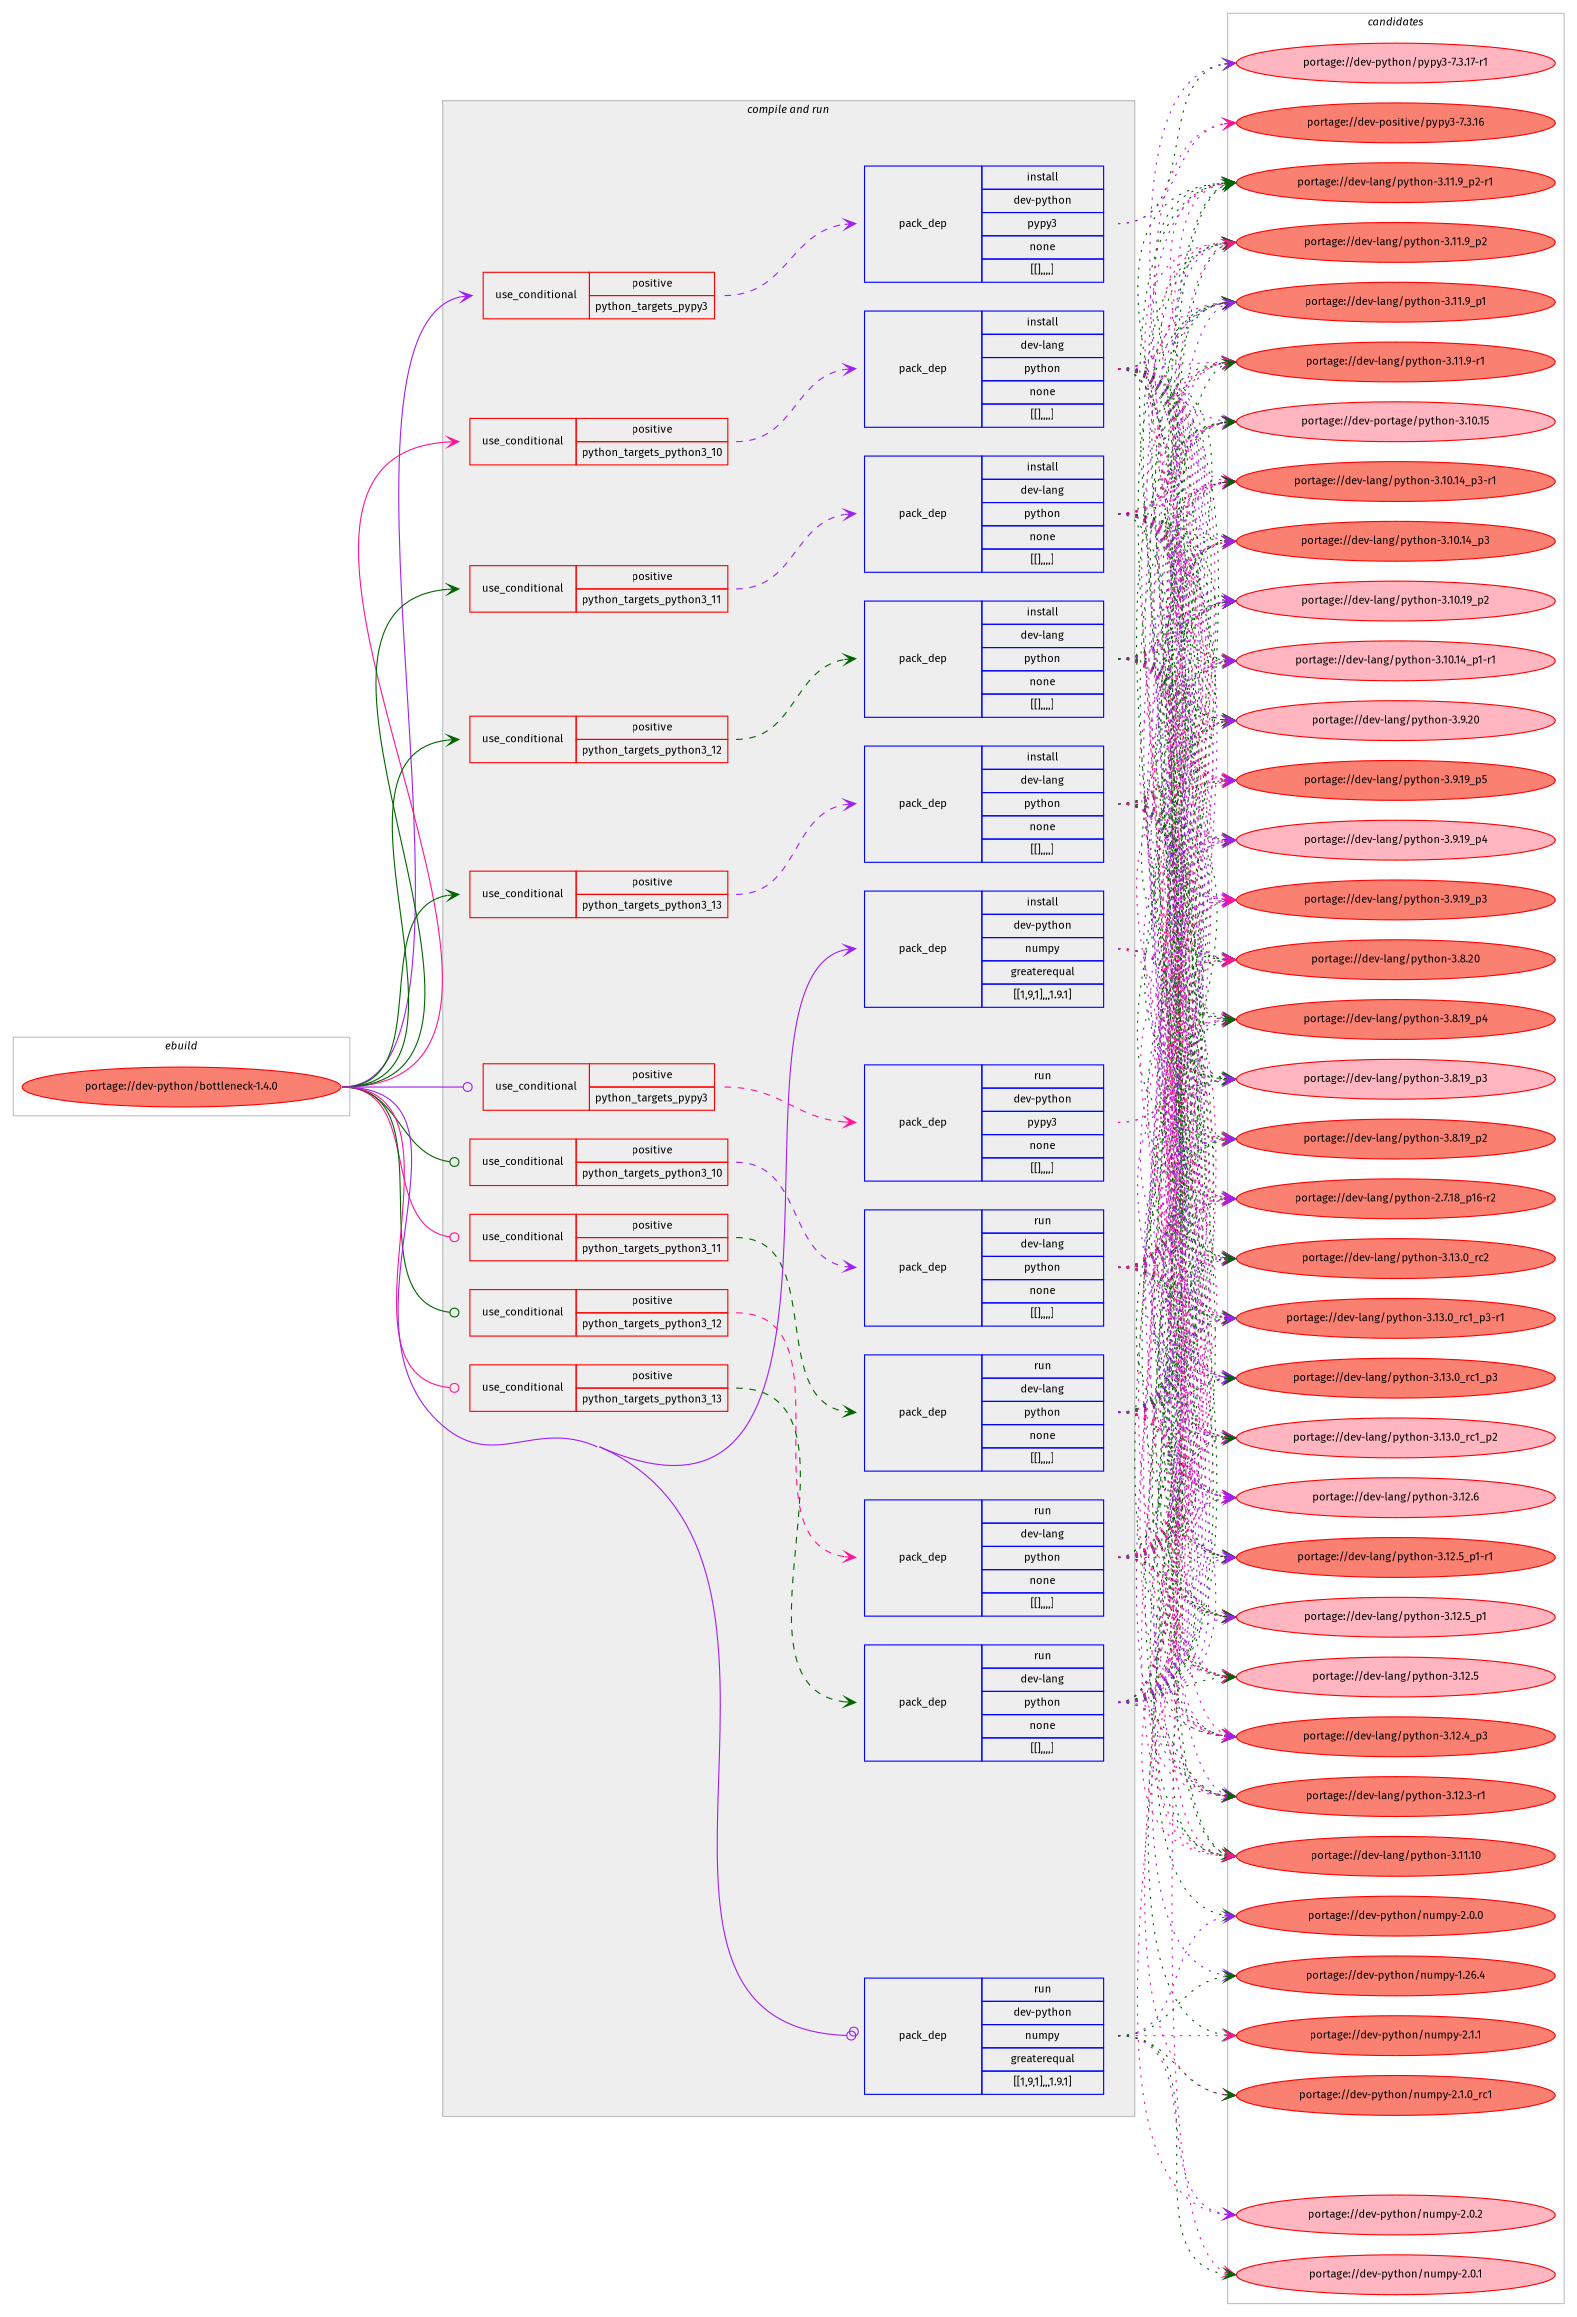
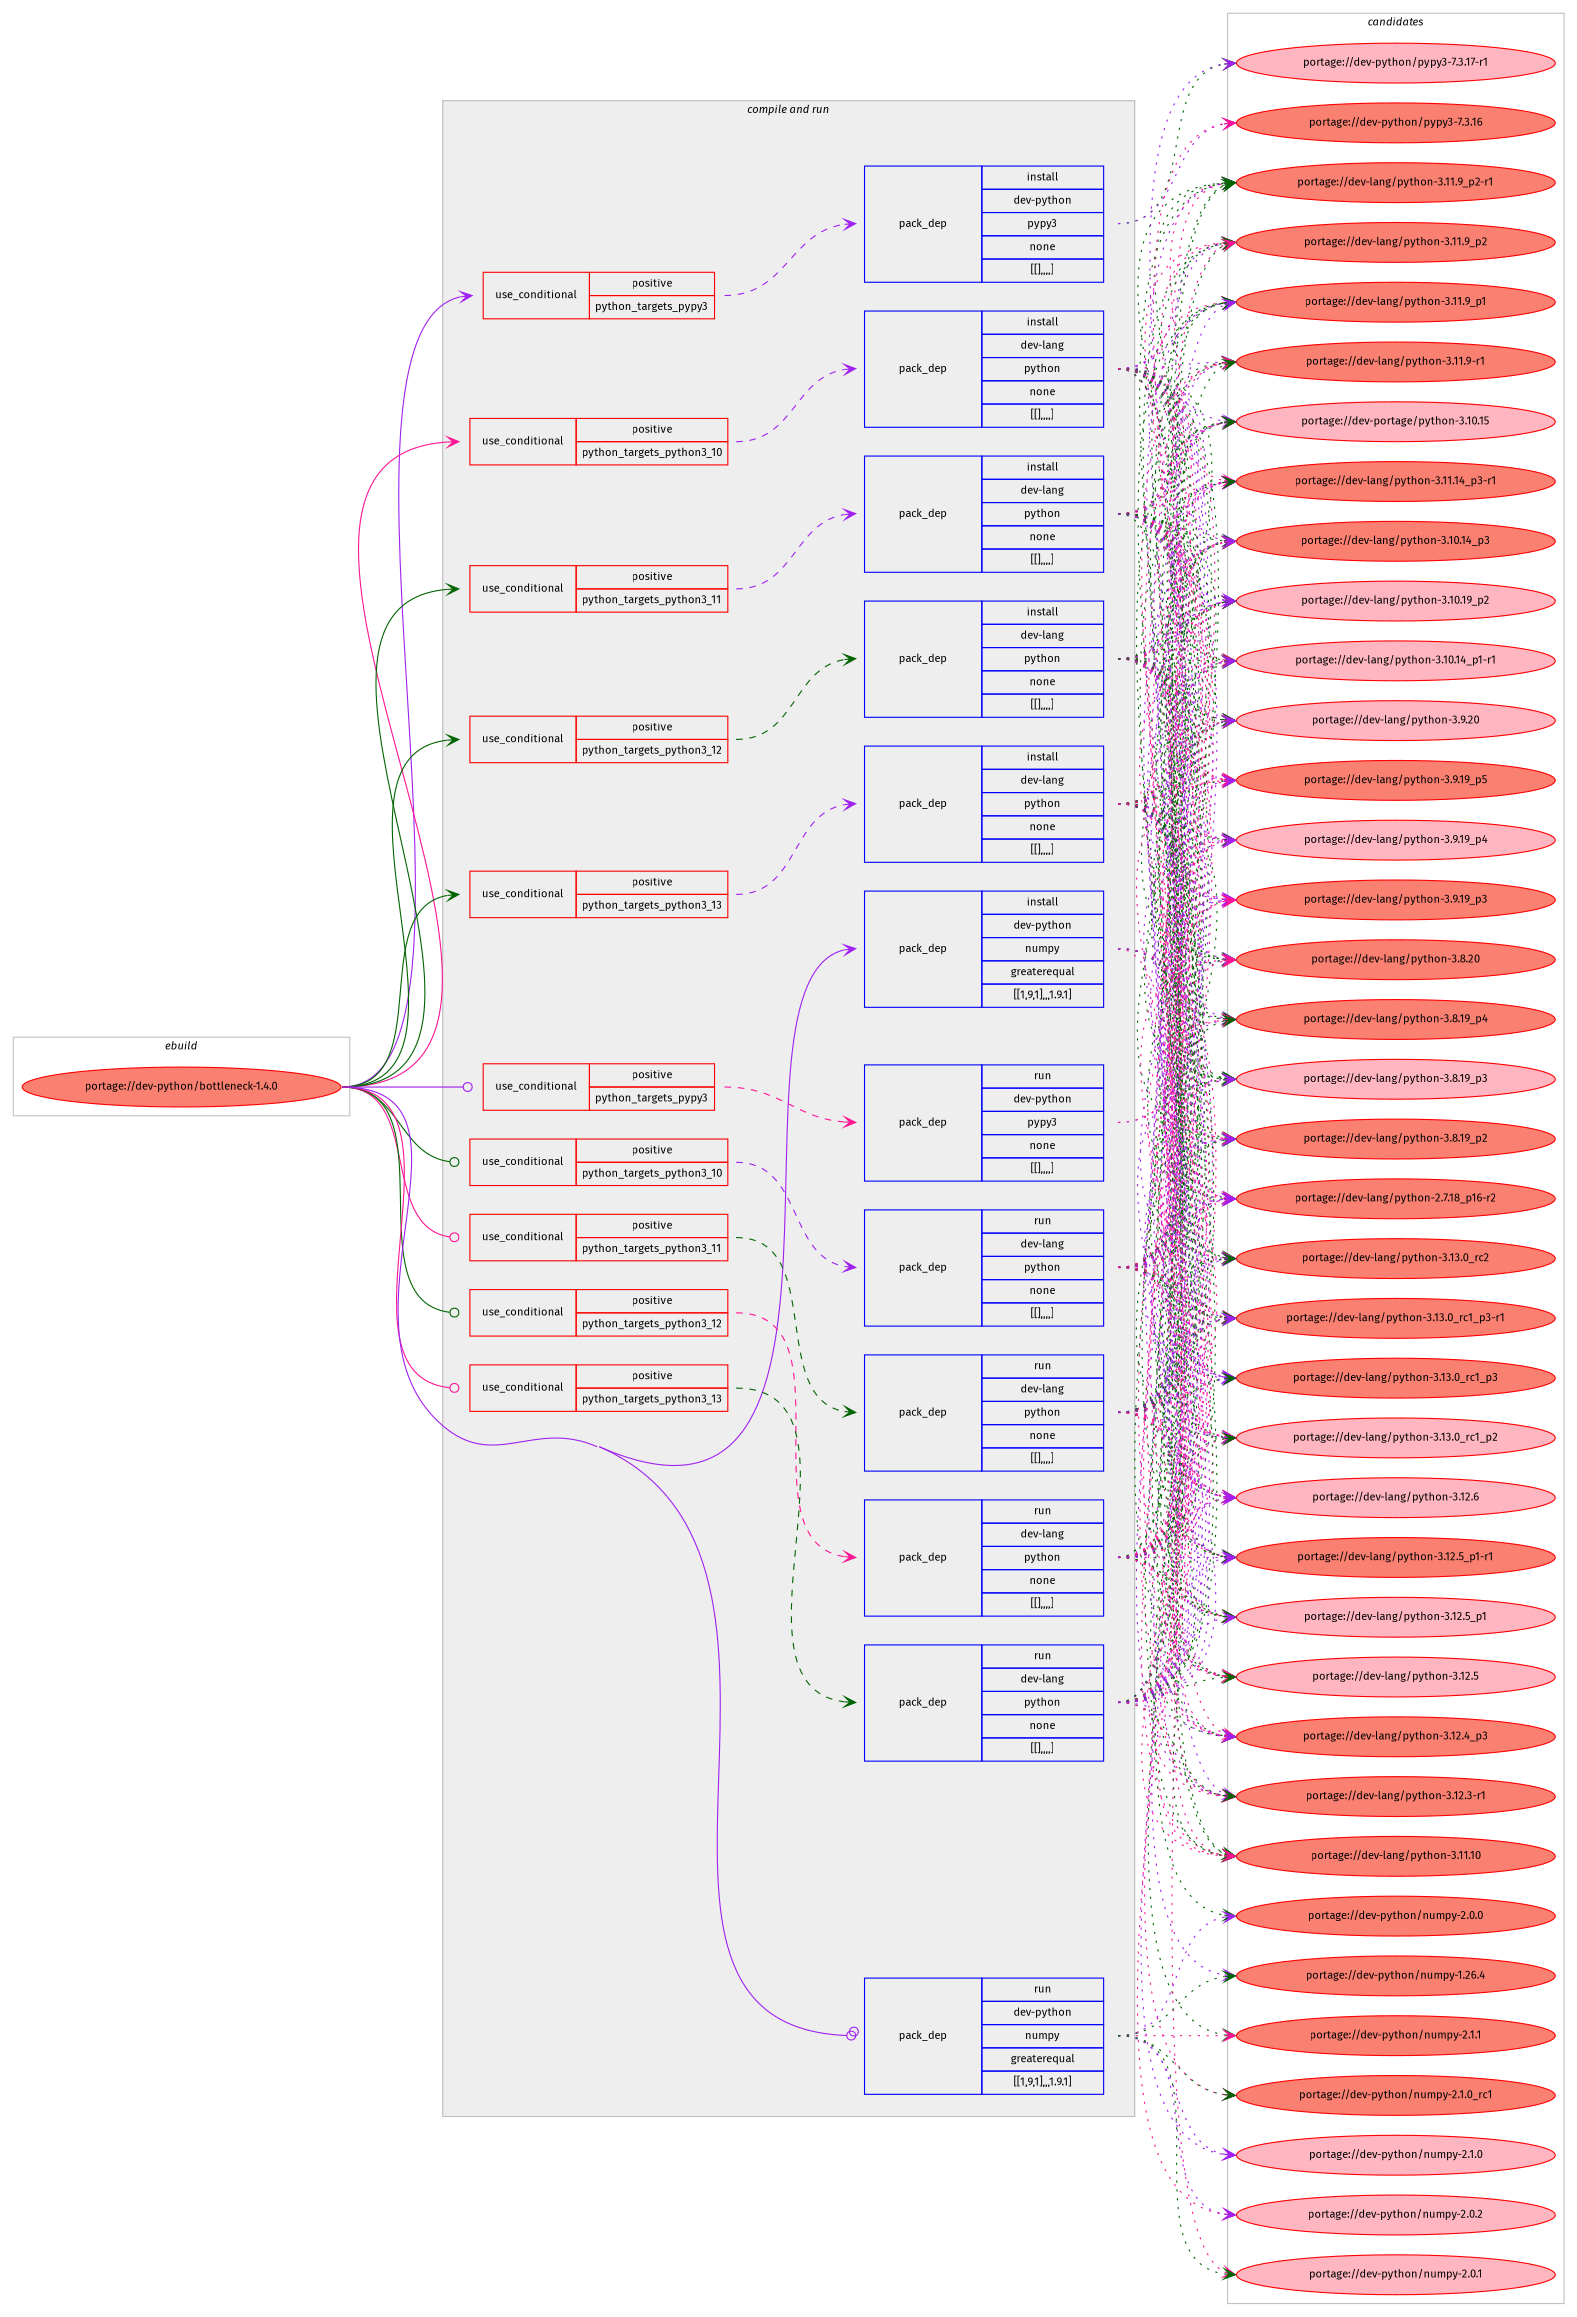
node "portage://dev-positive/pypy3-7.3.16": label "portage://dev-positive/pypy3-7.3.16" -> "portage://dev-python/pypy3-7.3.16"
node "portage://dev-lang/python-3.10.14_p3-r1": label "portage://dev-lang/python-3.10.14_p3-r1" -> "portage://dev-lang/python-3.11.14_p3-r1"
node "portage://dev-python/numpy-2.1.0": added
